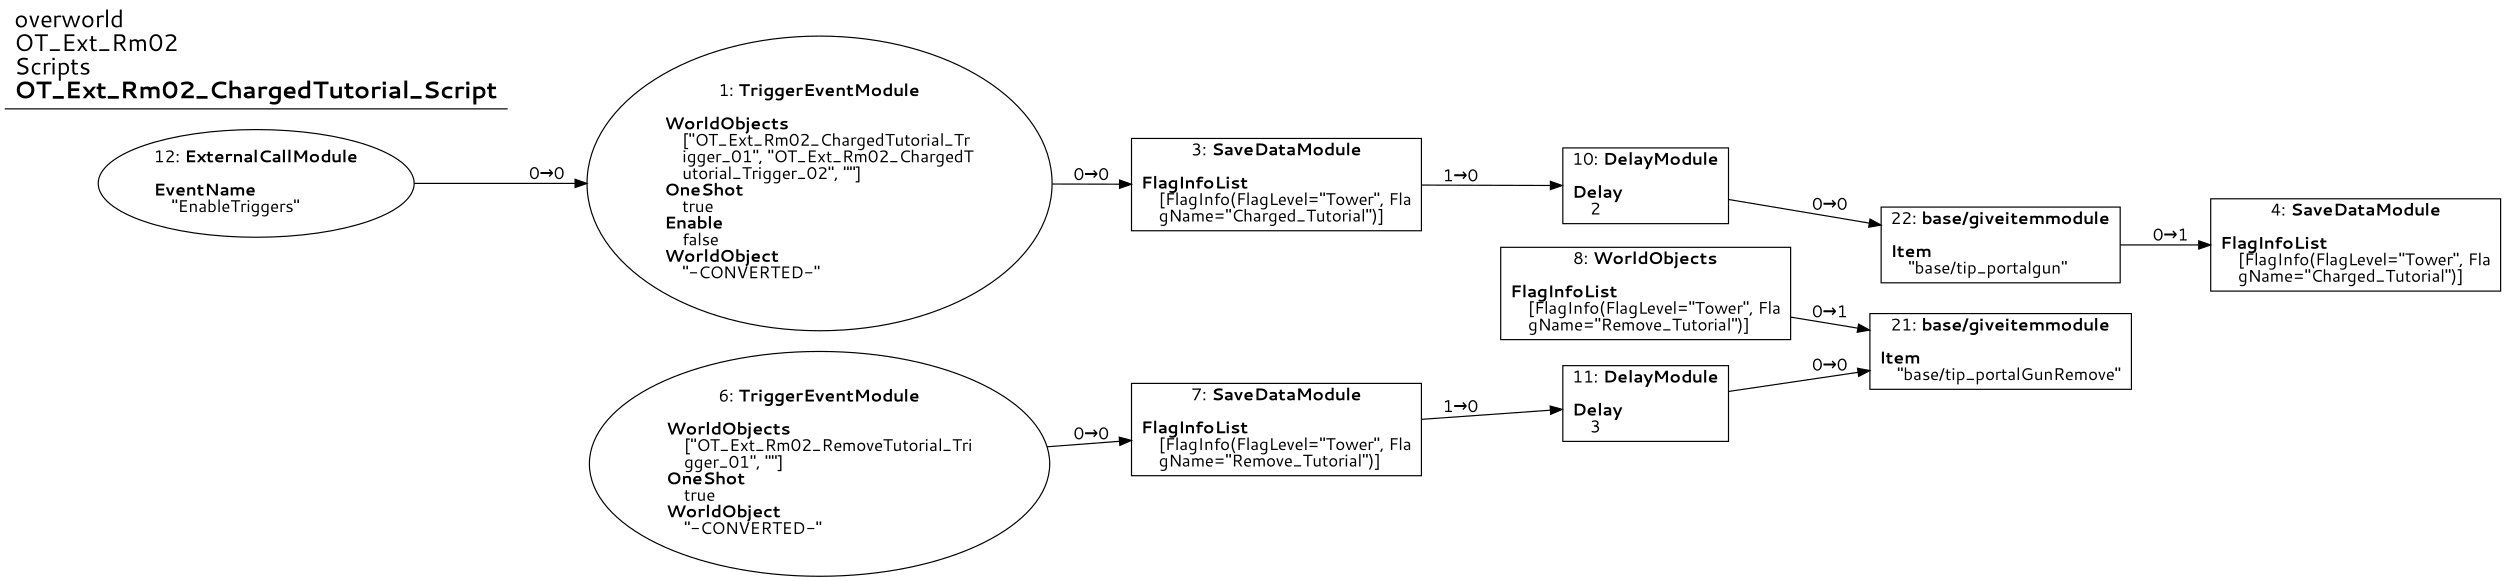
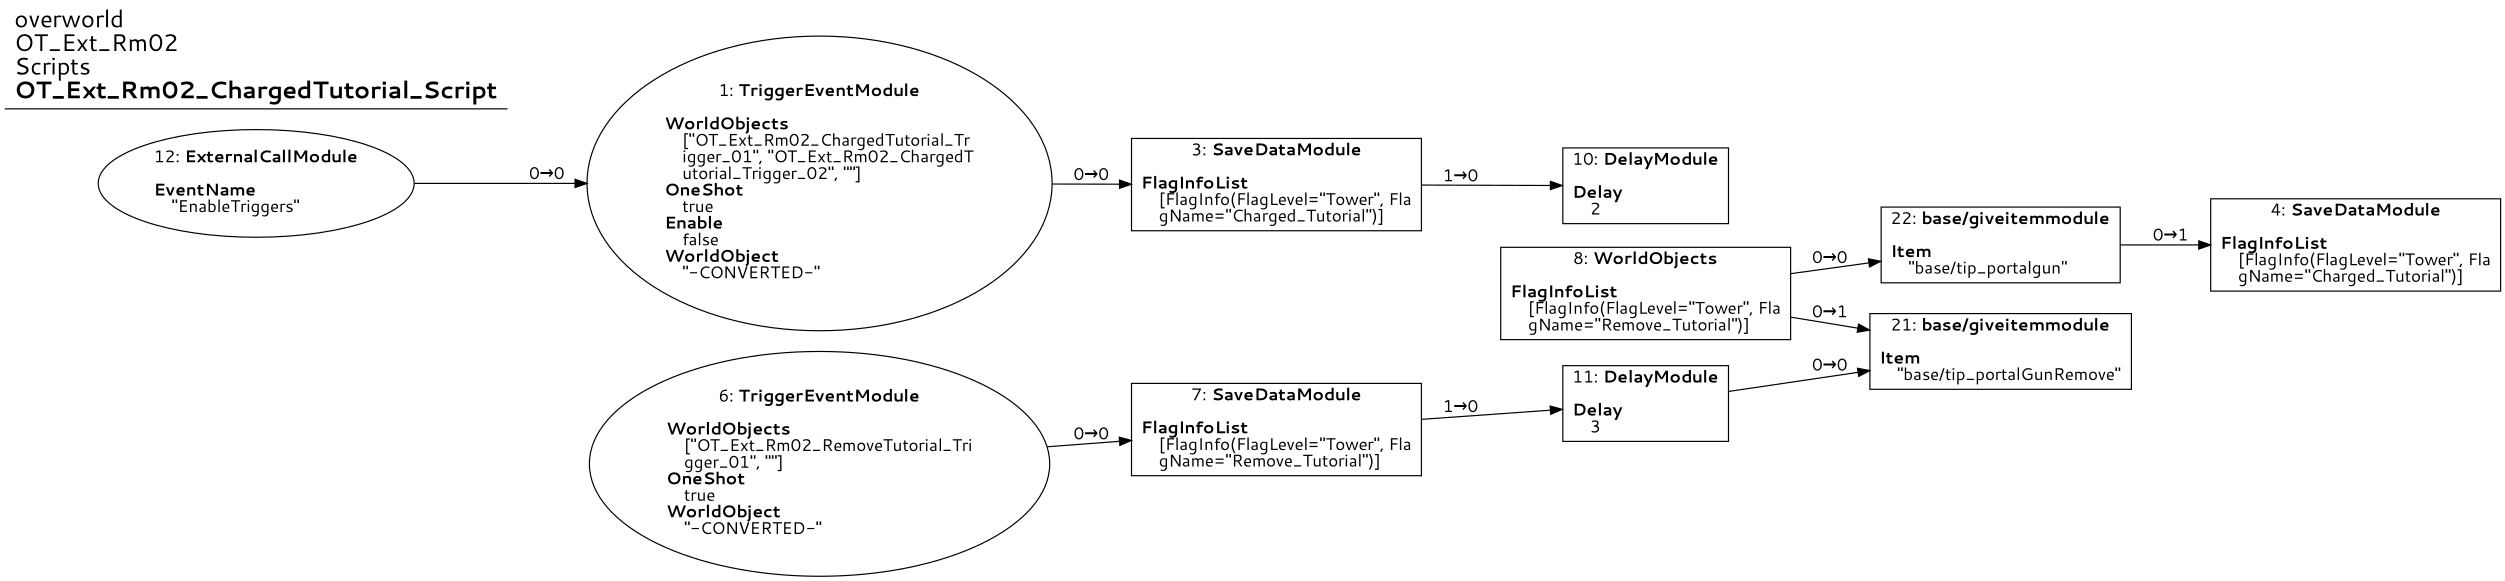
edge "10:" -> "22:": now "8:" -> "22:"
